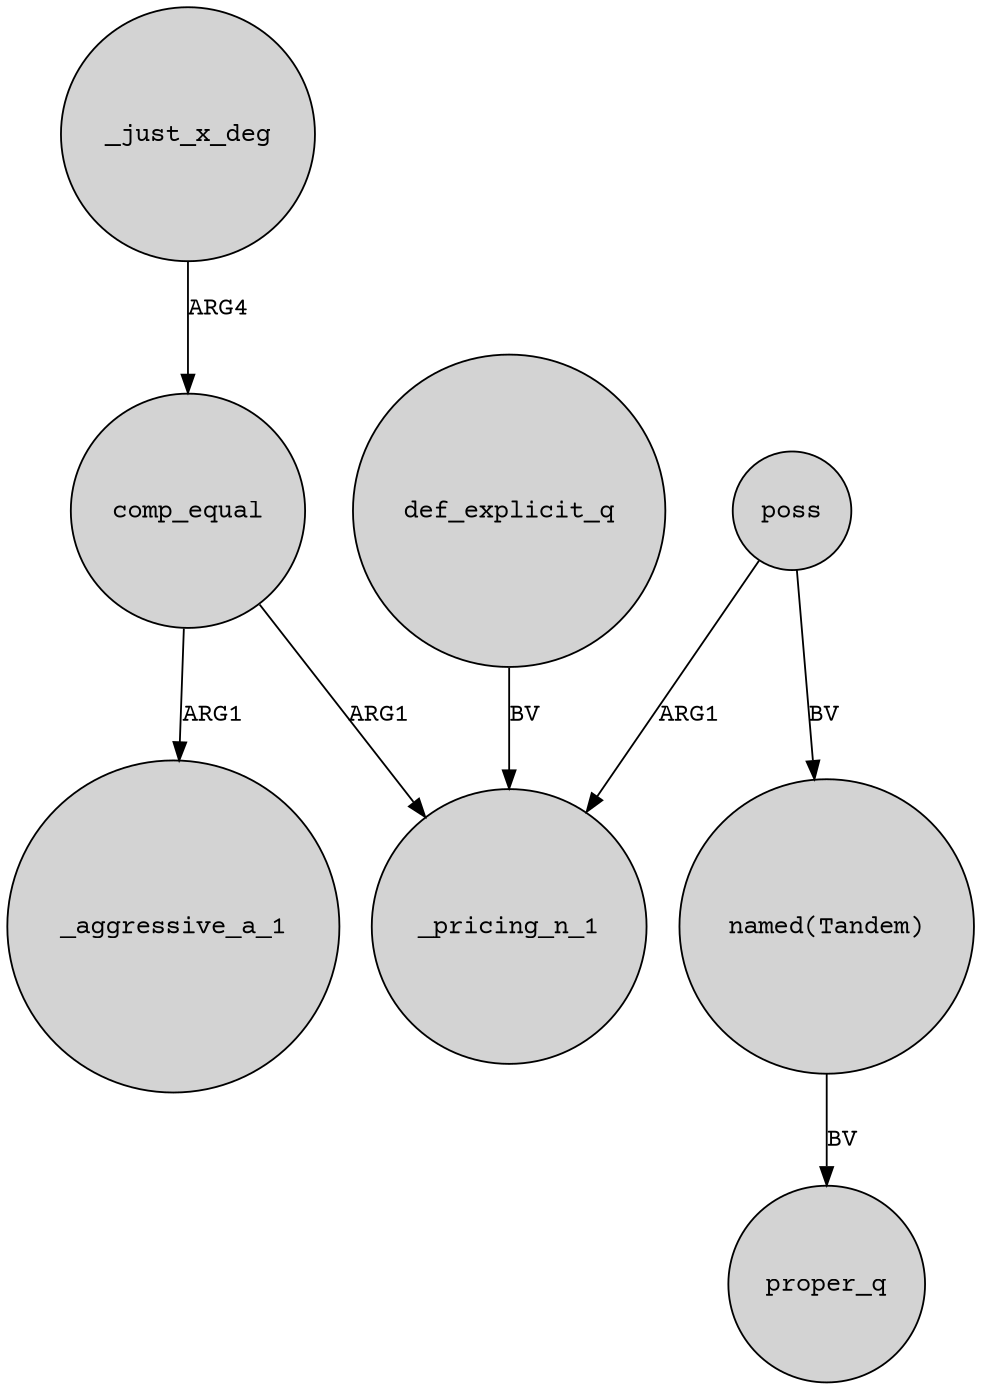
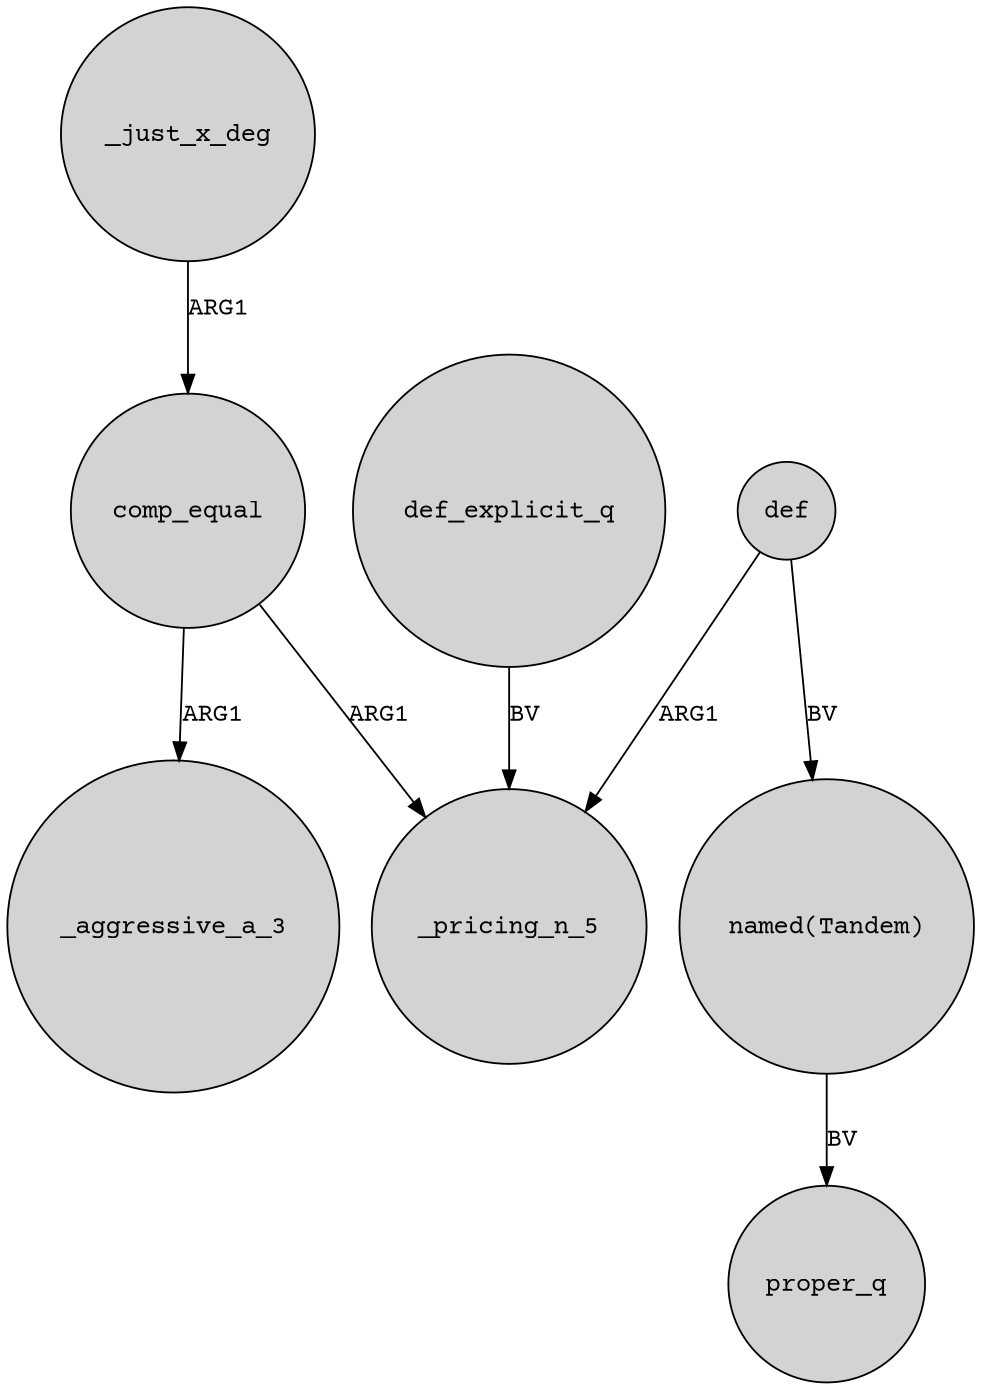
edge "_just_x_deg" -> "comp_equal": label "ARG4" -> "ARG1"
node "poss": label "poss" -> "def"
node "_aggressive_a_1": label "_aggressive_a_1" -> "_aggressive_a_3"
node "_pricing_n_1": label "_pricing_n_1" -> "_pricing_n_5"
